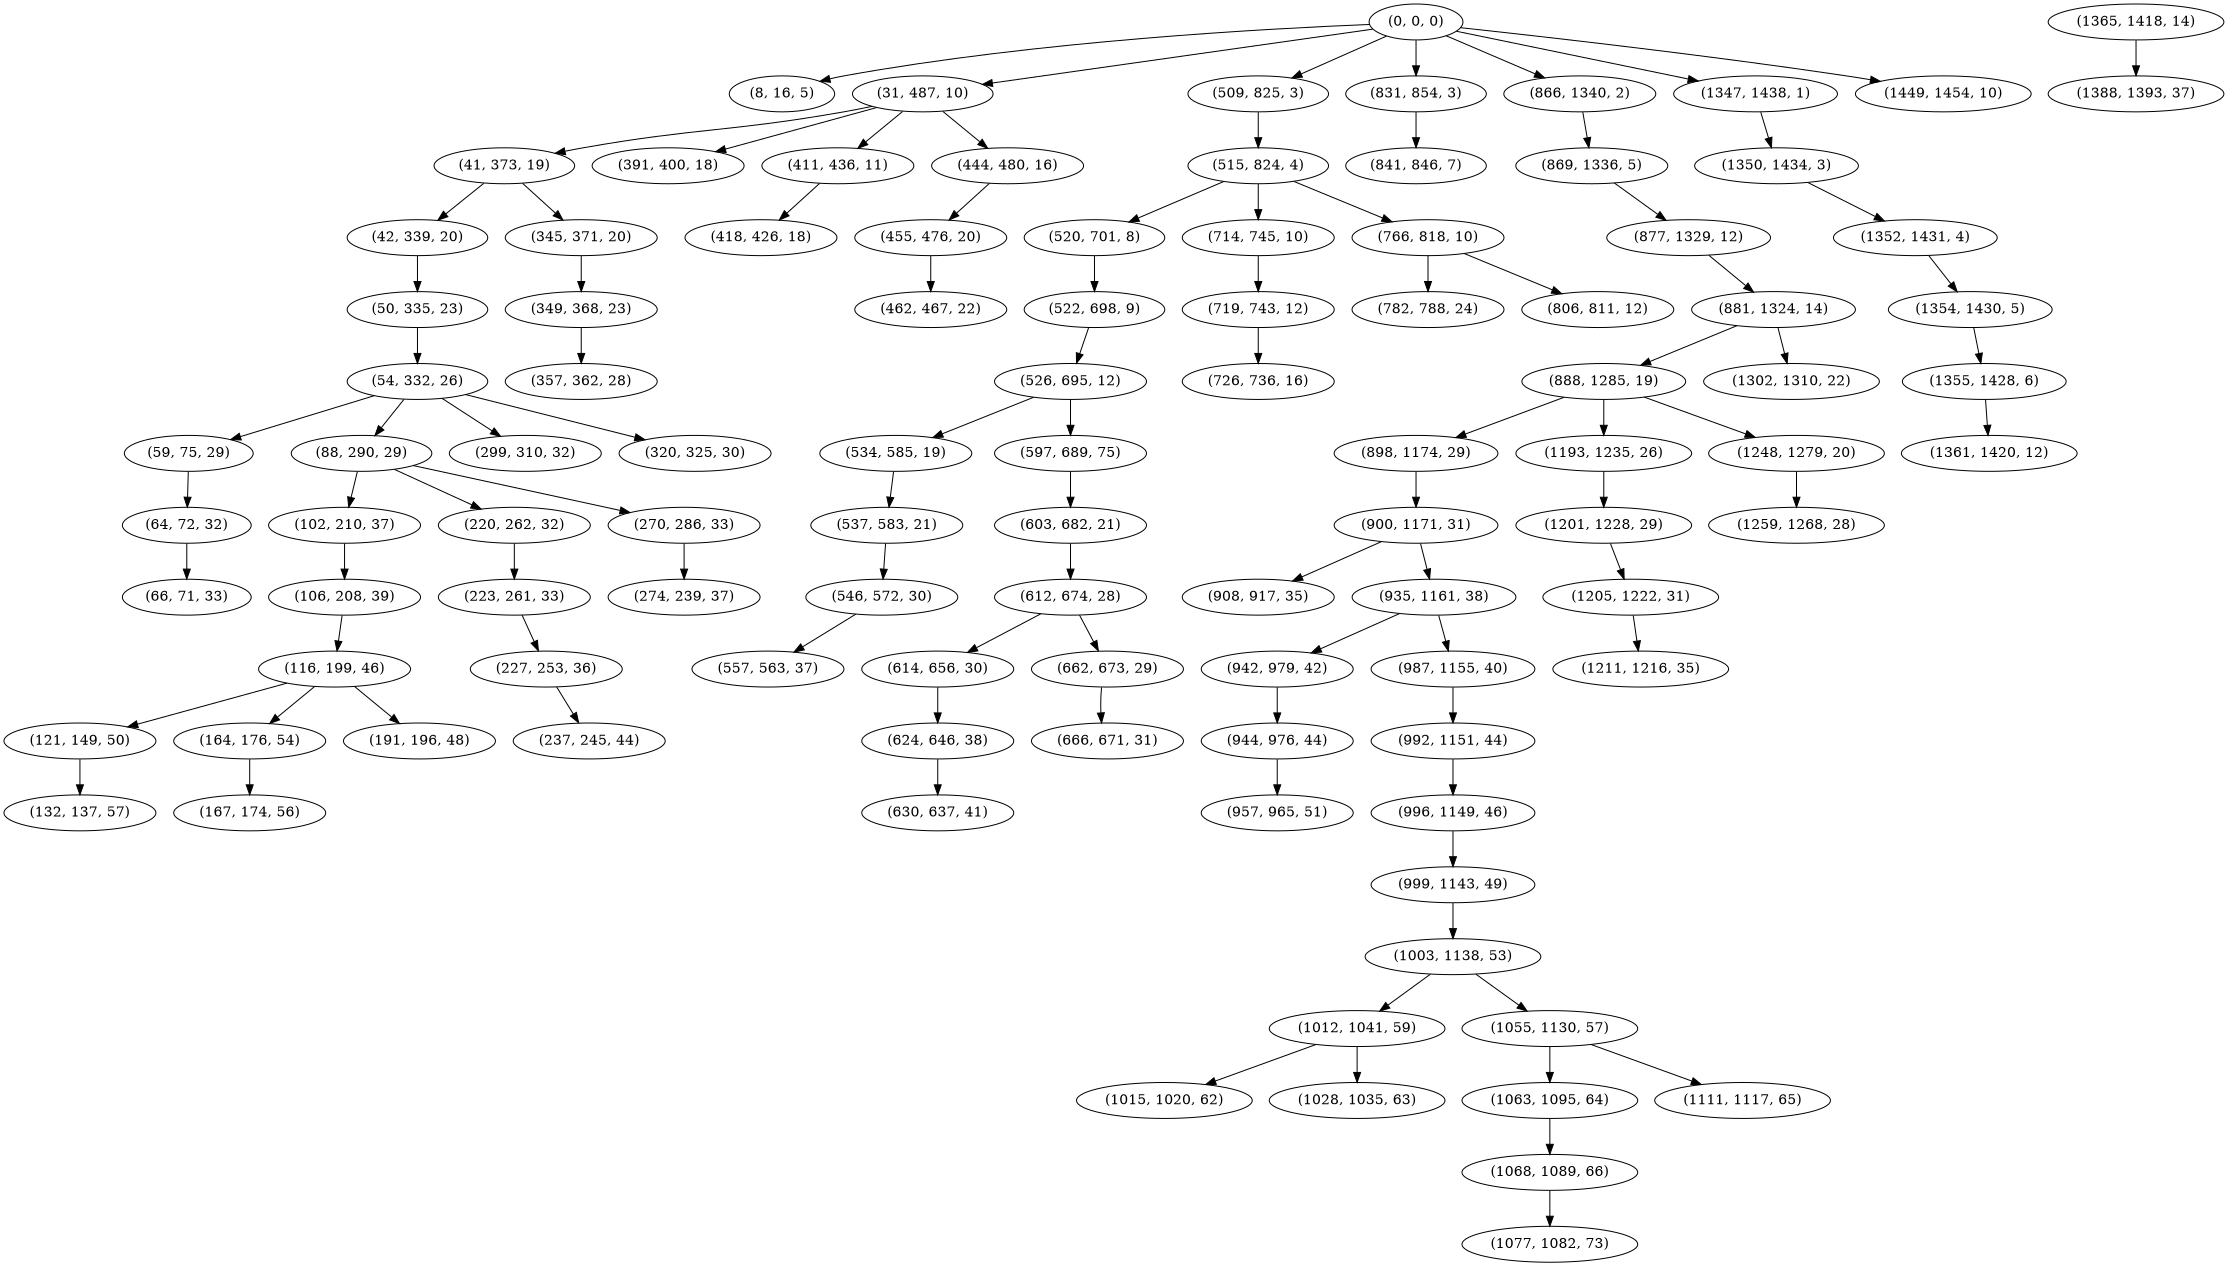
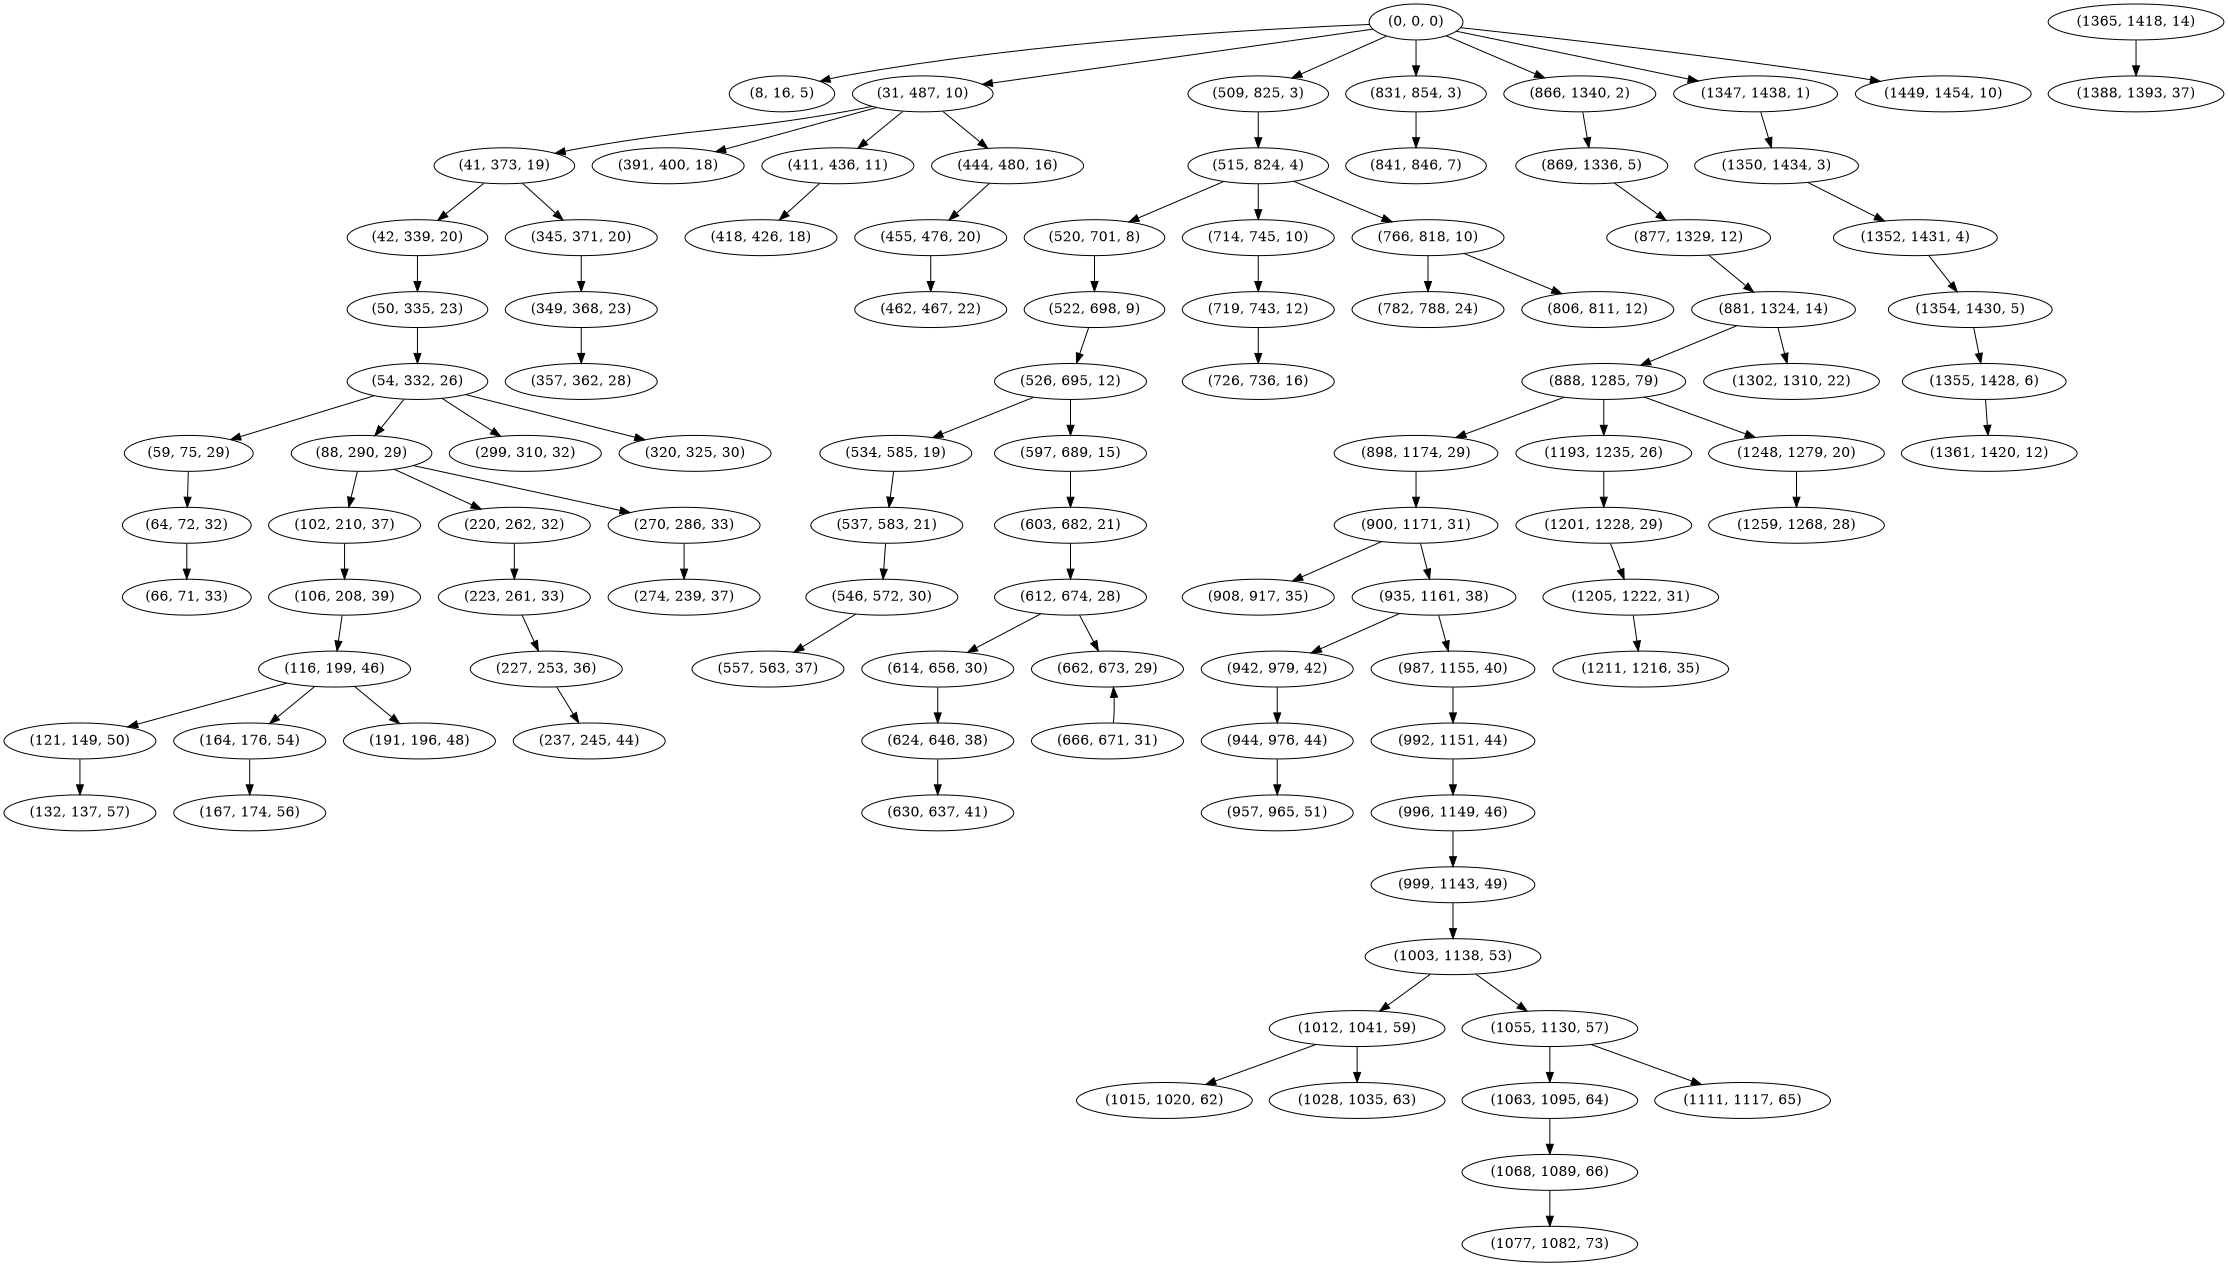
node "(888, 1285, 19)": label "(888, 1285, 19)" -> "(888, 1285, 79)"
node "(597, 689, 75)": label "(597, 689, 75)" -> "(597, 689, 15)"
edge "(662, 673, 29)" -> "(666, 671, 31)": reversed
